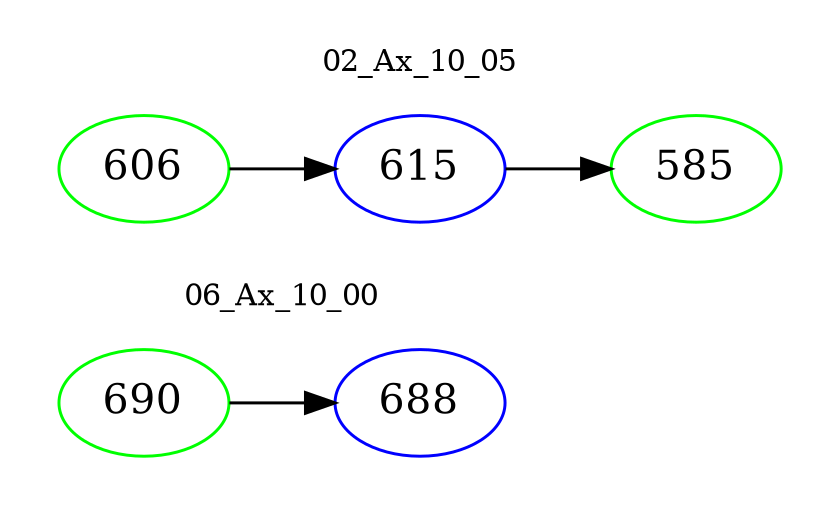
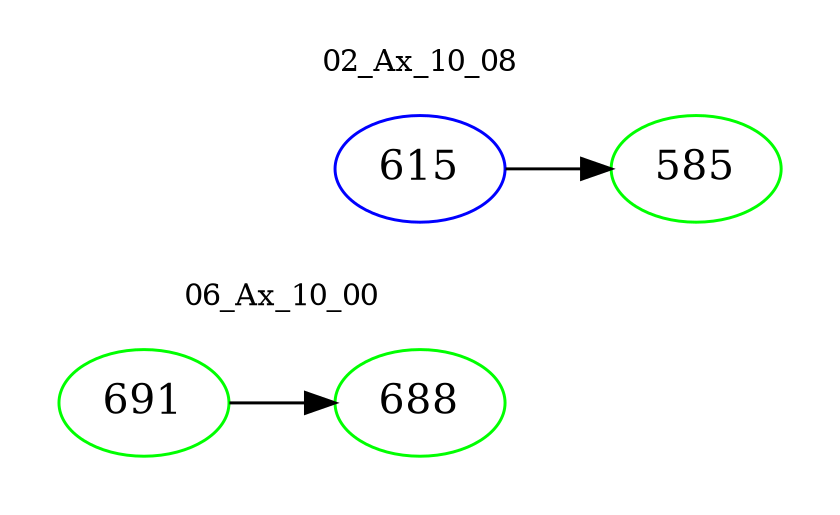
cluster "02_Ax_10_05": label "02_Ax_10_05" -> "02_Ax_10_08"
node "606": removed
node "690": label "690" -> "691"
node "688": color blue -> green
